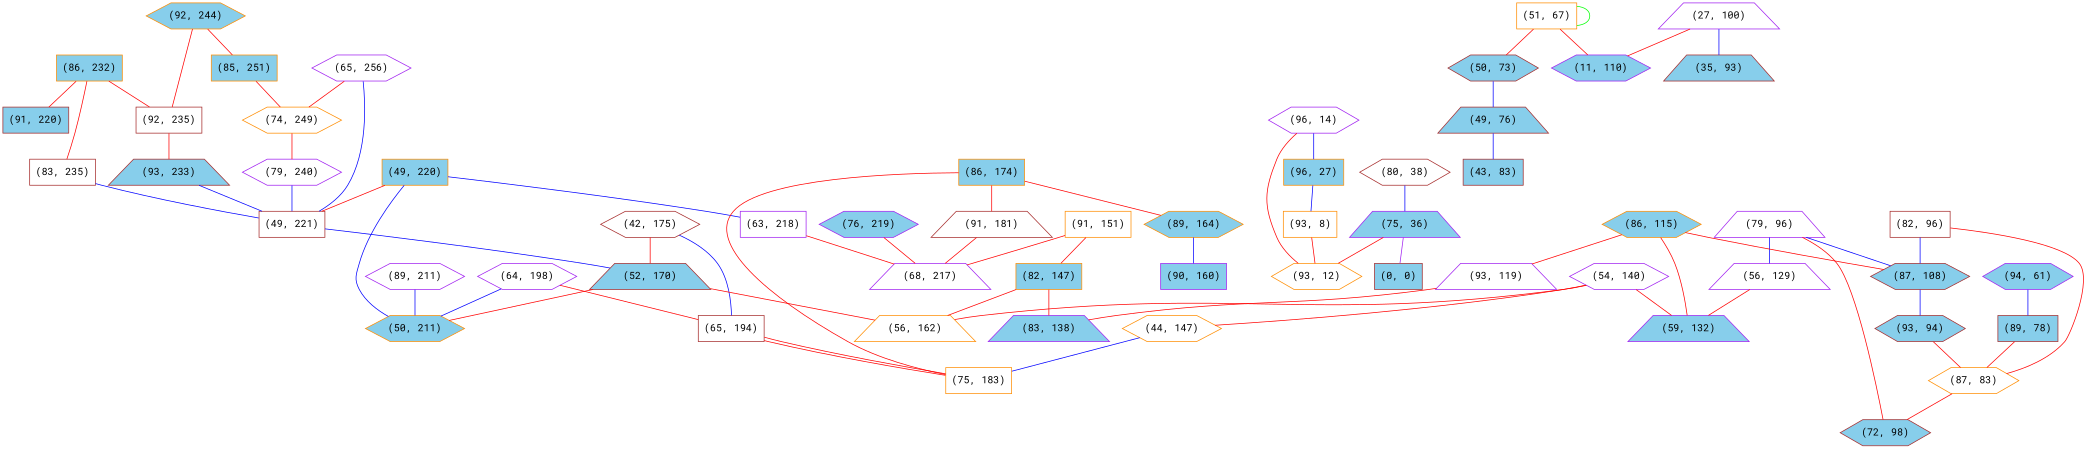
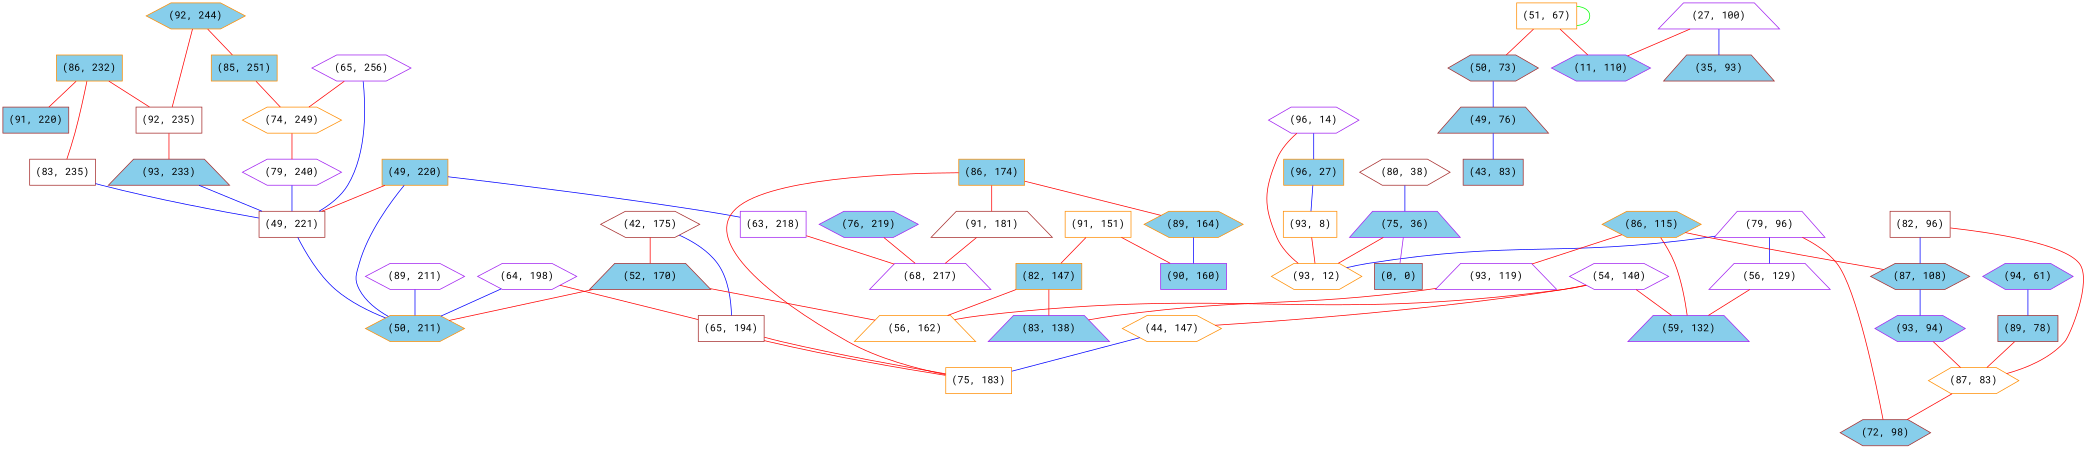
edge "(49, 221)" -- "(52, 170)": now "(49, 221)" -- "(50, 211)"
edge "(91, 151)" -- "(68, 217)": now "(91, 151)" -- "(90, 160)"
edge "(79, 96)" -- "(87, 108)": now "(79, 96)" -- "(93, 12)"
node "(93, 94)": color brown -> purple
